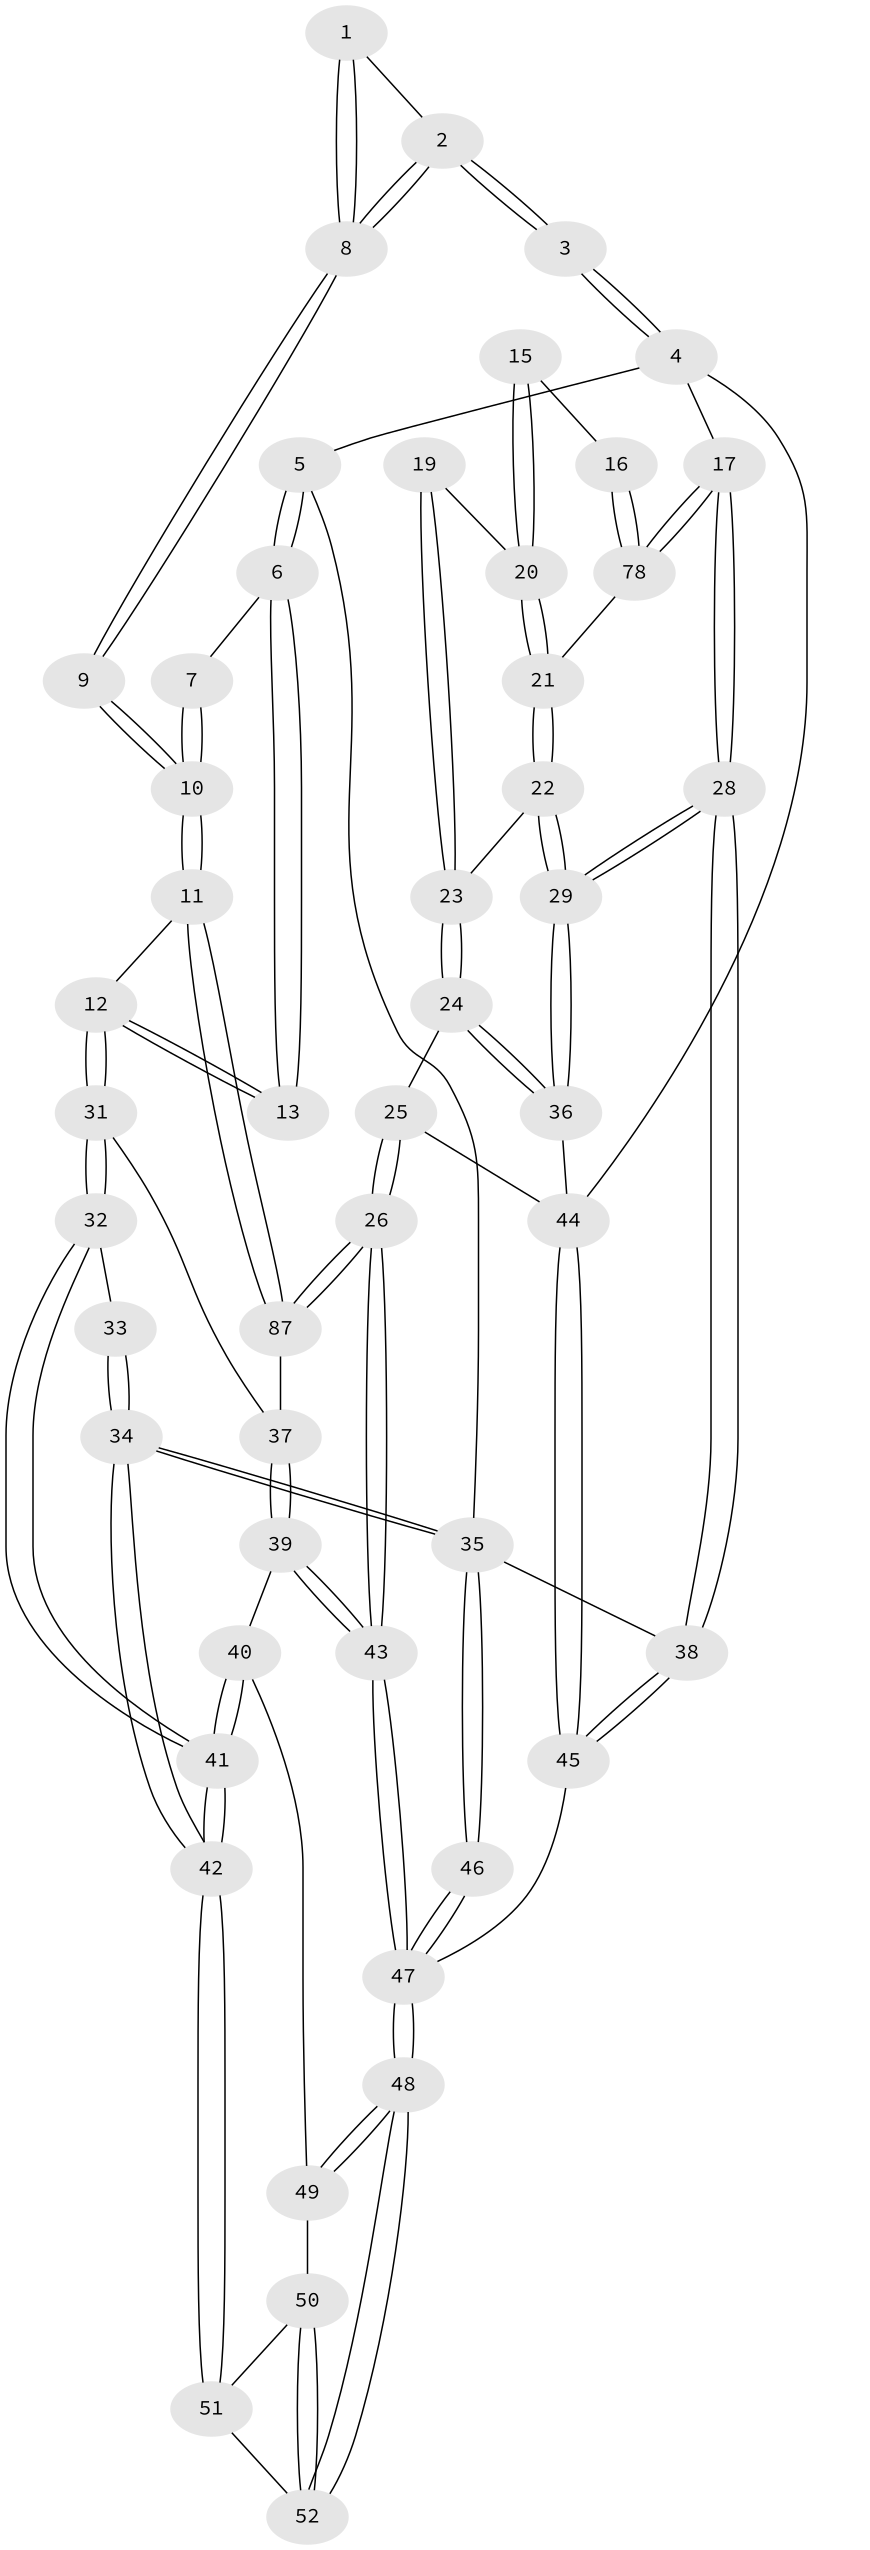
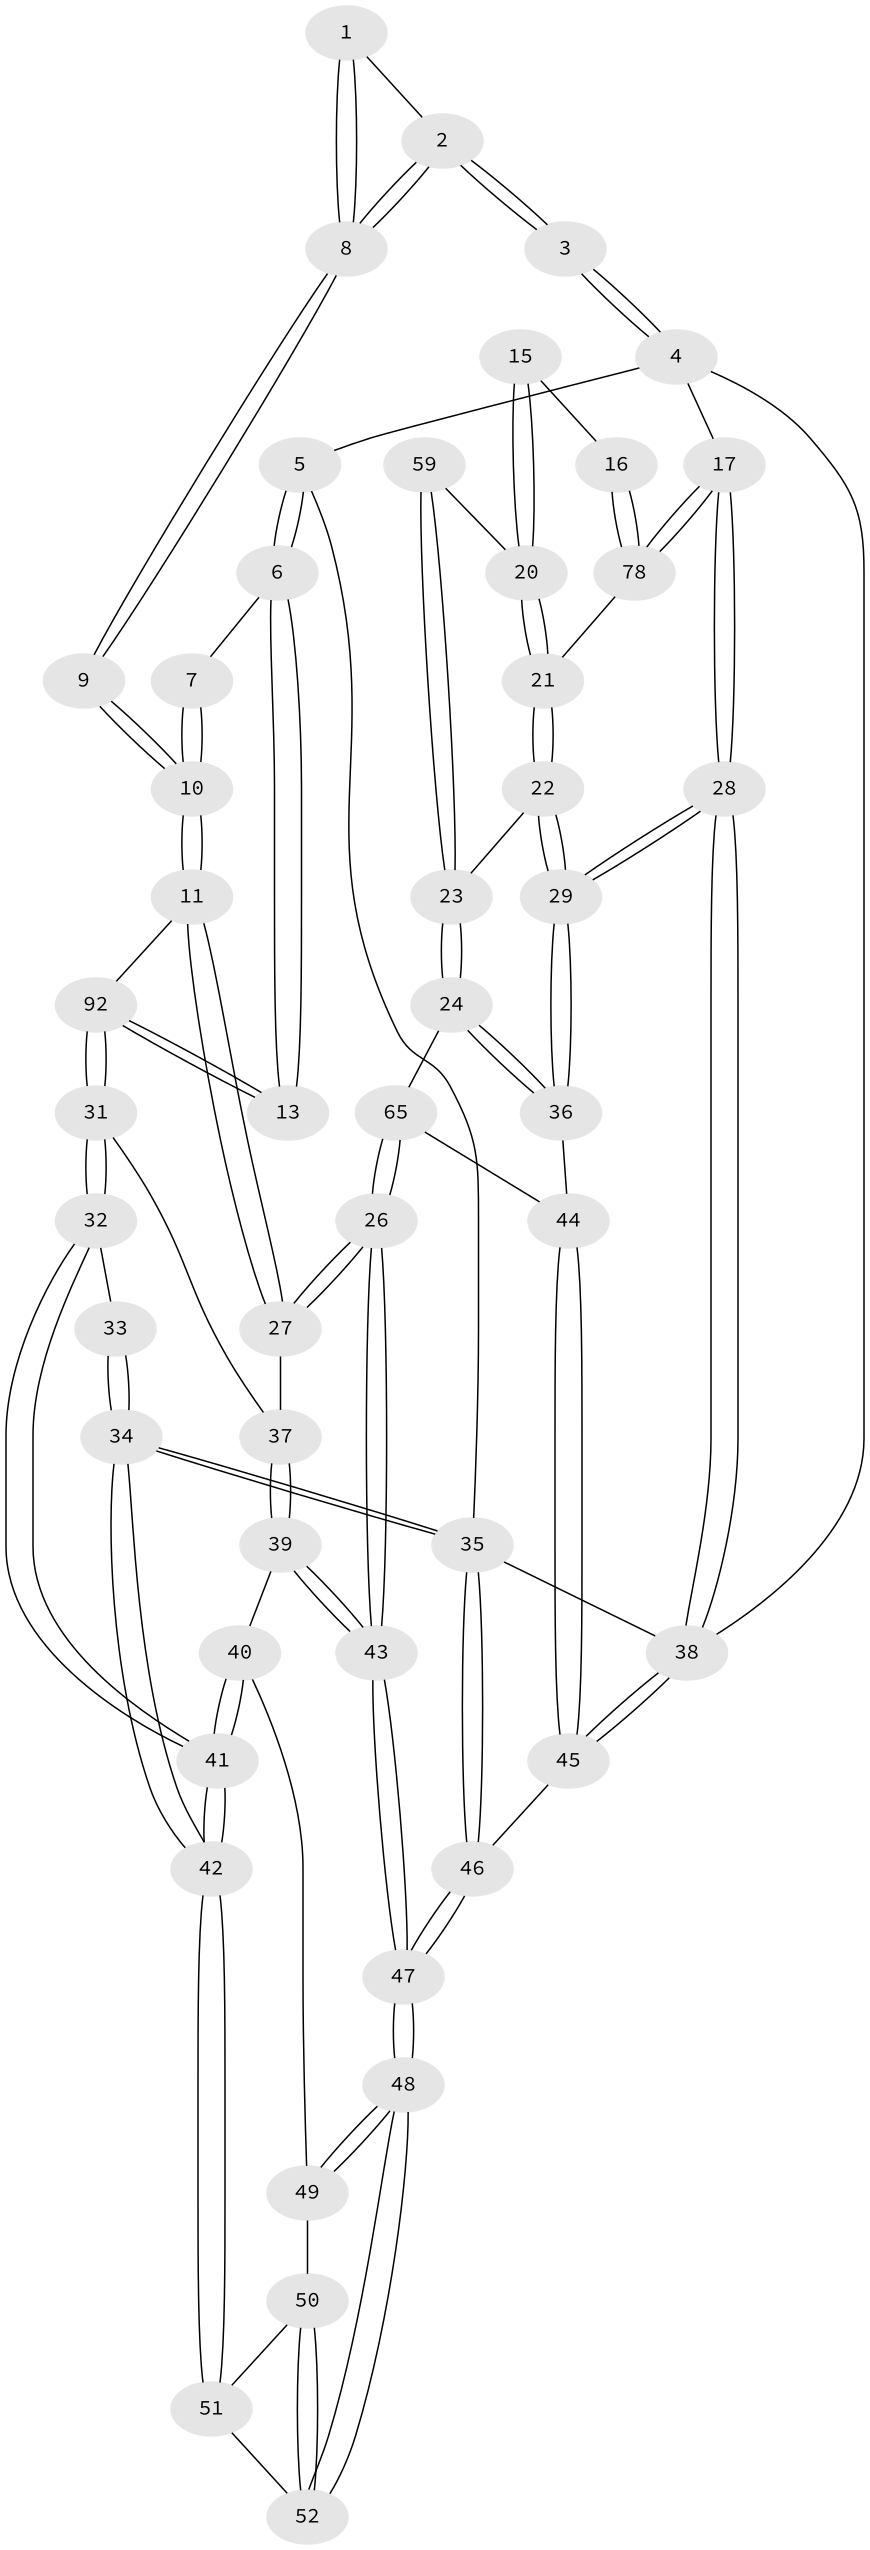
node "19": label "19" -> "59"
edge "4" -- "44": now "4" -- "38"
node "12": label "12" -> "92"
node "25": label "25" -> "65"
node "87": label "87" -> "27"
edge "45" -- "47": now "45" -- "46"
